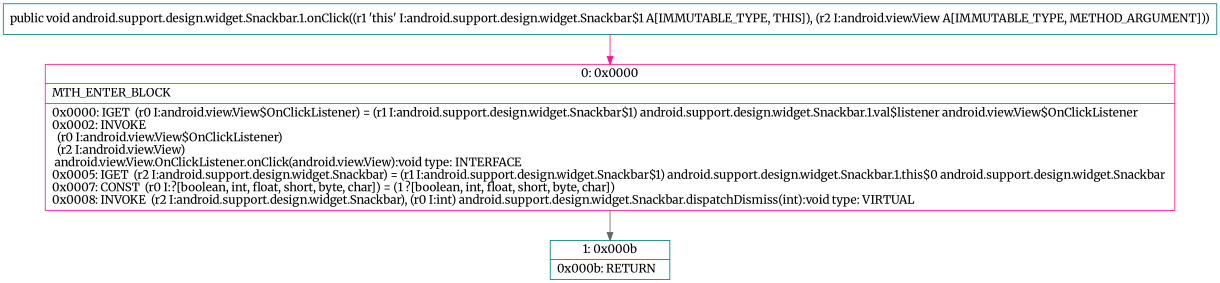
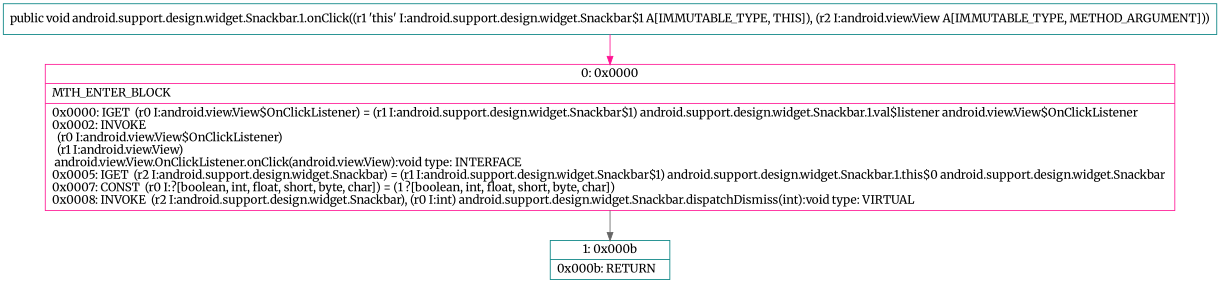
node "0: 0x0000": text "(r2 I:android.view.View)" -> "(r1 I:android.view.View)"
